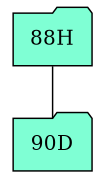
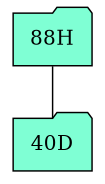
node "90D": label "90D" -> "40D"
